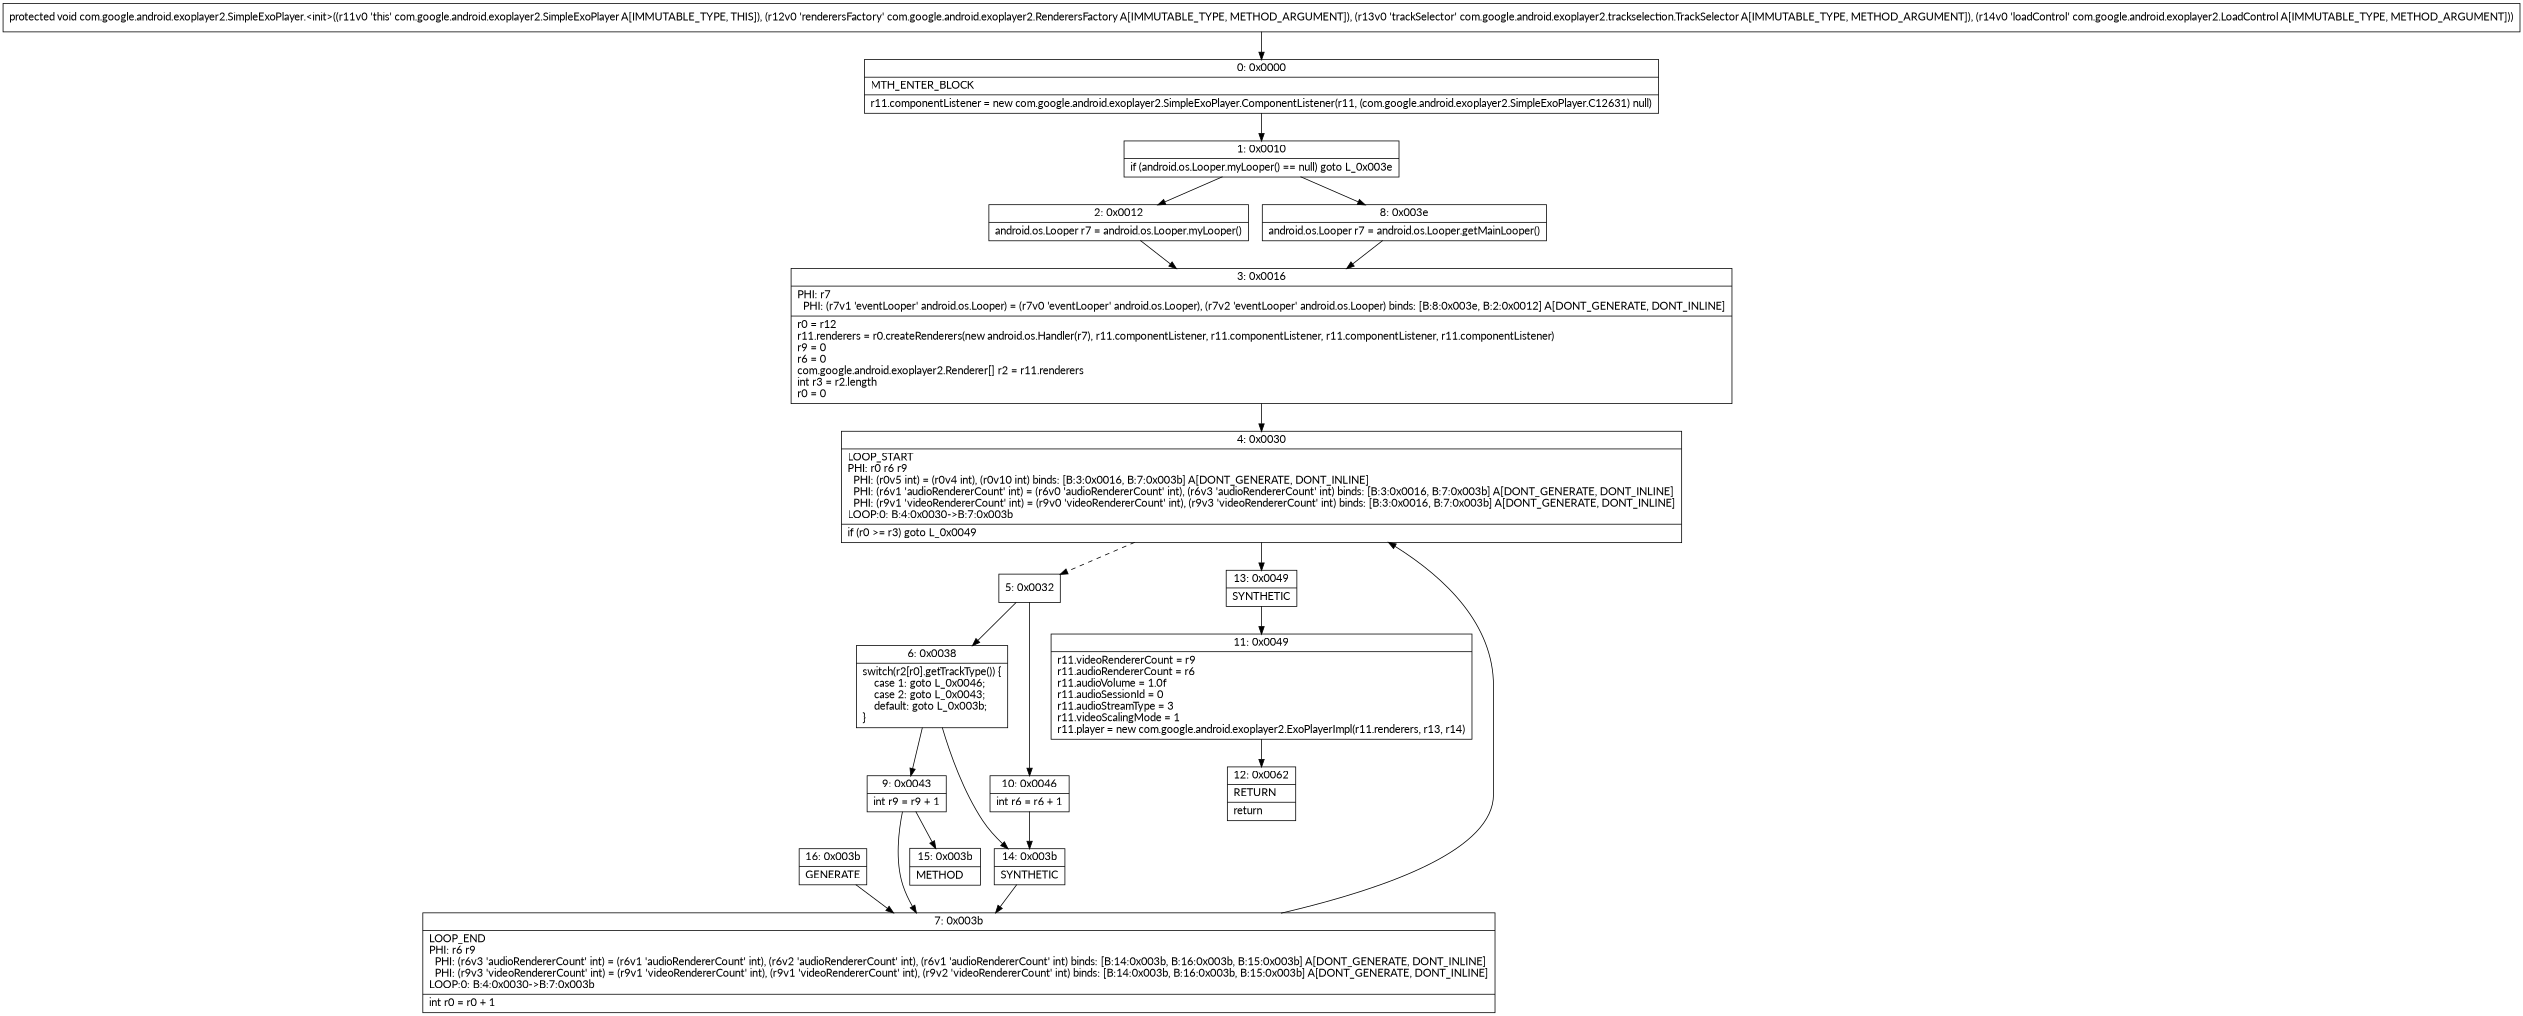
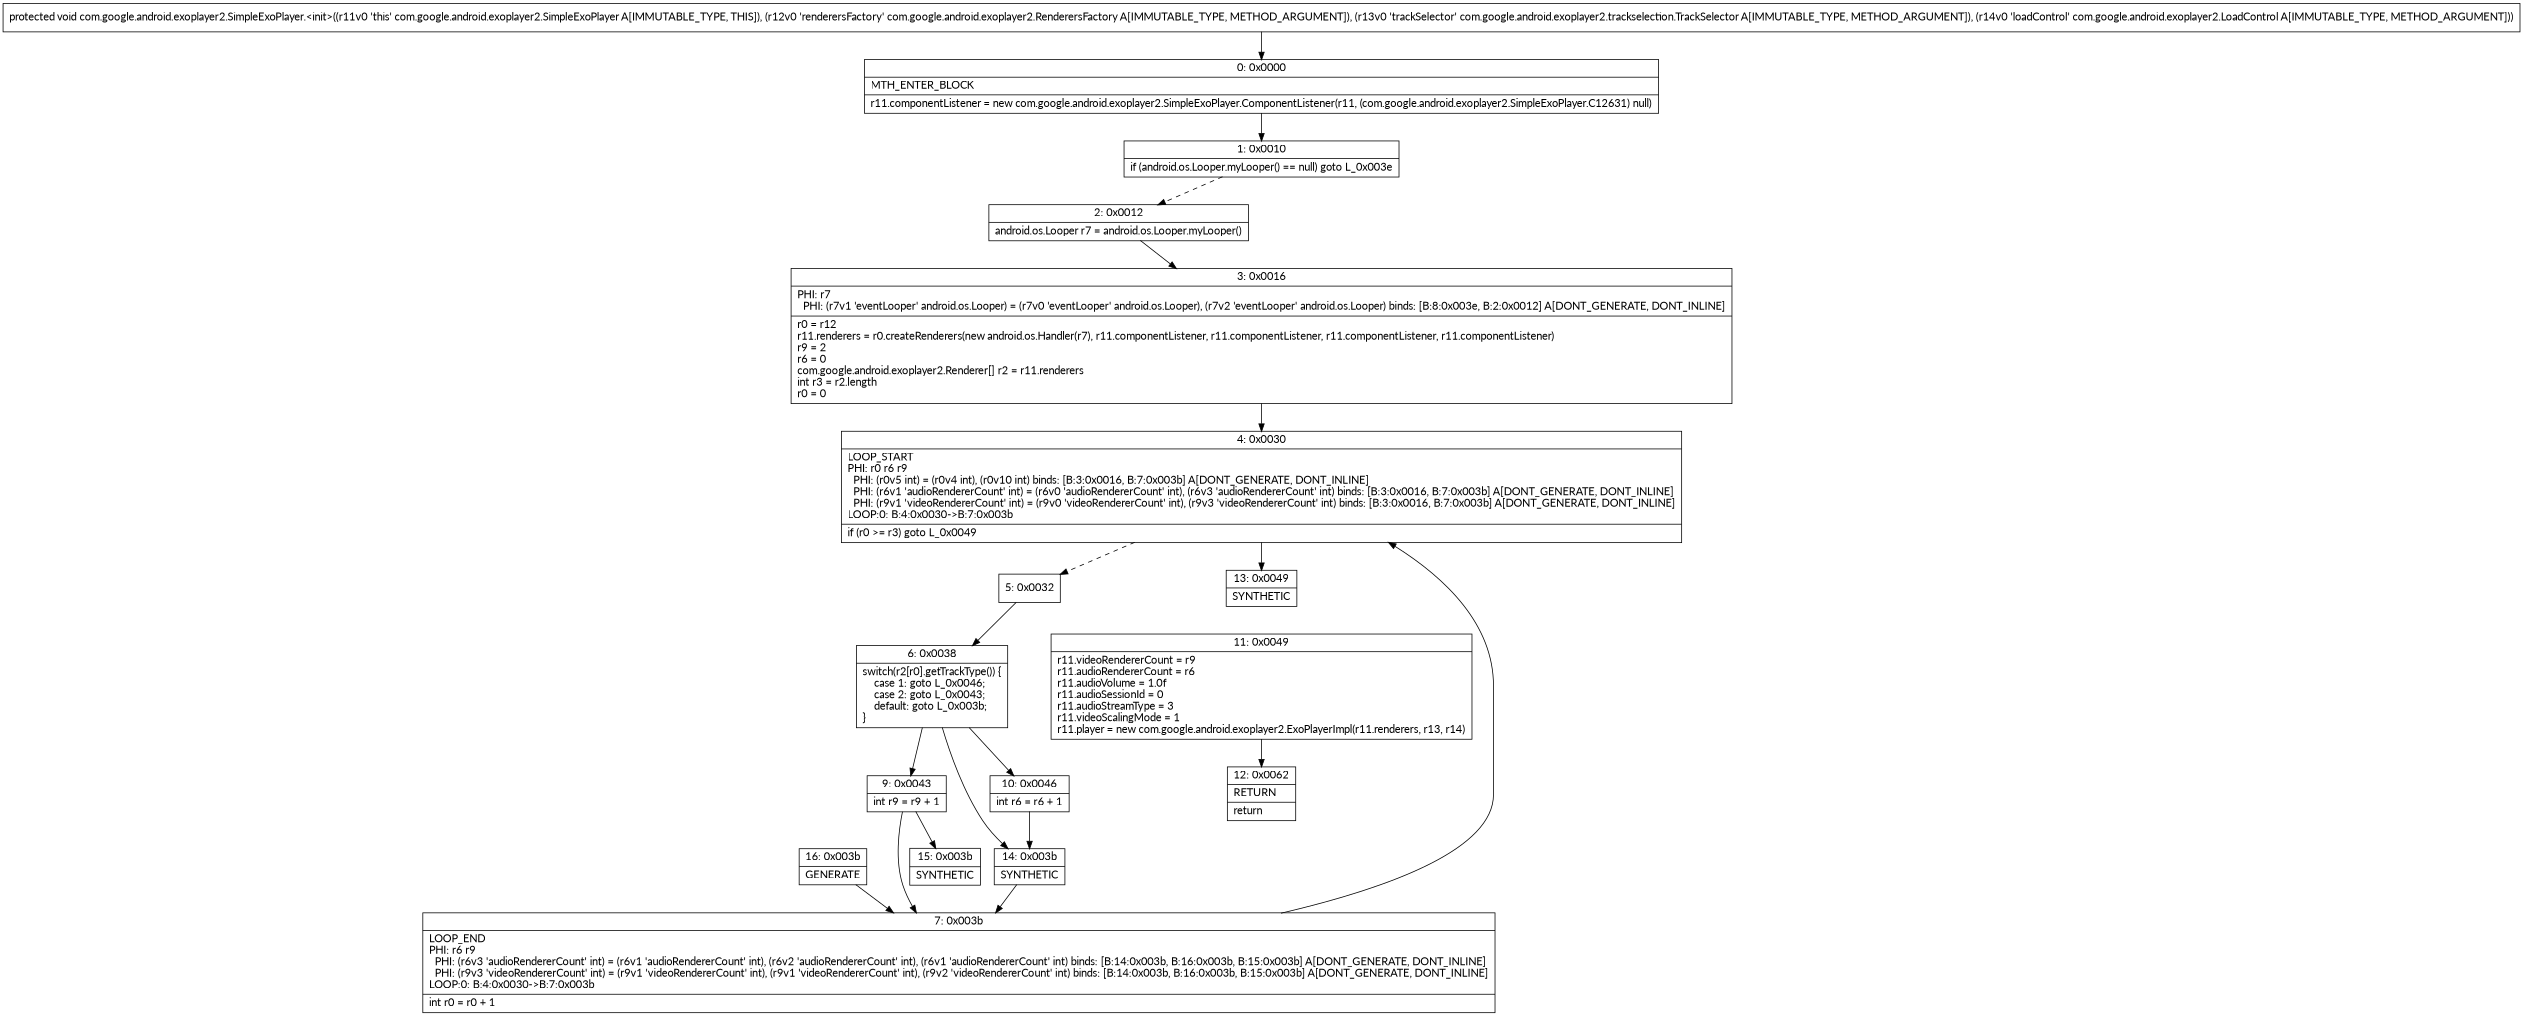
edge "1: 0x0010" -> "2: 0x0012": style solid -> dashed
node "8: 0x003e": removed
node "3: 0x0016": text "r9 = 0" -> "r9 = 2"
edge "13: 0x0049" -> "11: 0x0049": removed
edge "5: 0x0032" -> "10: 0x0046": now "6: 0x0038" -> "10: 0x0046"
node "15: 0x003b": text "METHOD" -> "SYNTHETIC"
